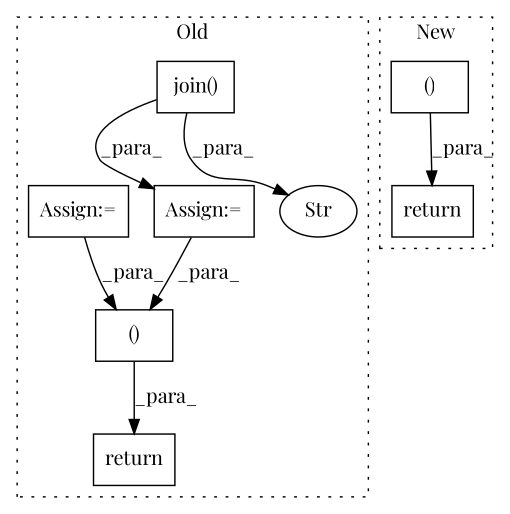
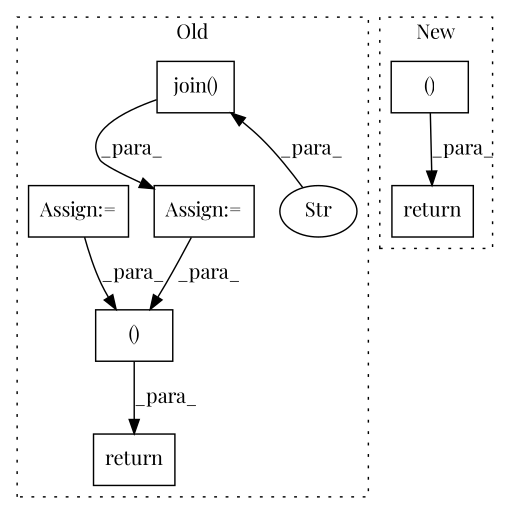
edge "join()" -> "Str": reversed
